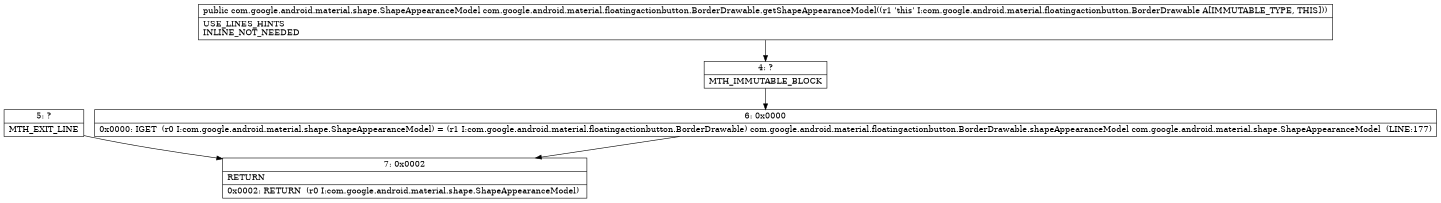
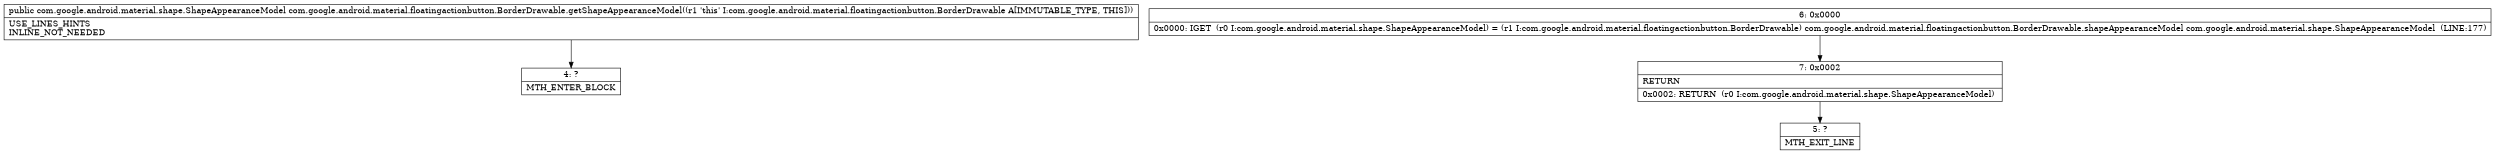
node "4: ?": text "MTH_IMMUTABLE_BLOCK" -> "MTH_ENTER_BLOCK"
edge "4: ?" -> "6: 0x0000": removed
edge "5: ?" -> "7: 0x0002": reversed
